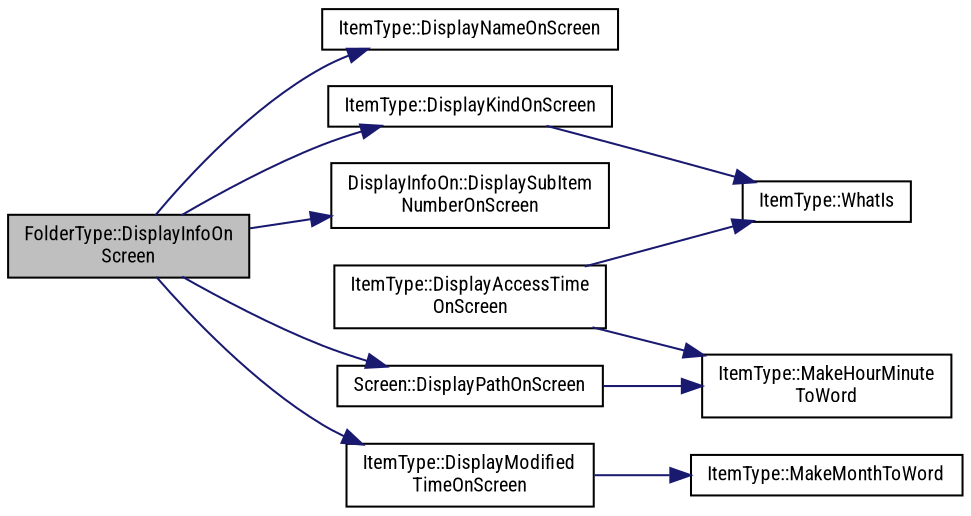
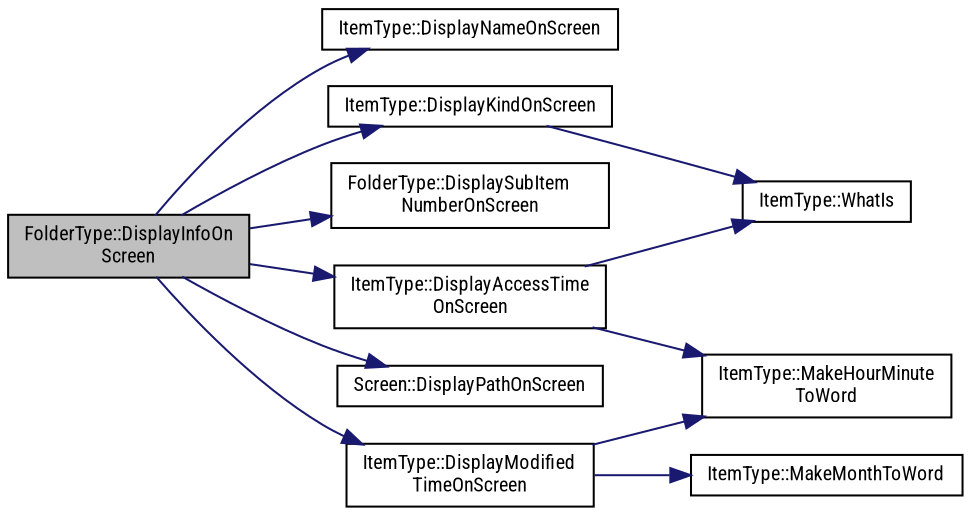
node "DisplayInfoOn::DisplaySubItem NumberOnScreen": label "DisplayInfoOn::DisplaySubItem NumberOnScreen" -> "FolderType::DisplaySubItem NumberOnScreen"
edge "FolderType::DisplayInfoOn Screen" -> "ItemType::DisplayAccessTime OnScreen": added
edge "Screen::DisplayPathOnScreen" -> "ItemType::MakeHourMinute ToWord": now "ItemType::DisplayModified TimeOnScreen" -> "ItemType::MakeHourMinute ToWord"
